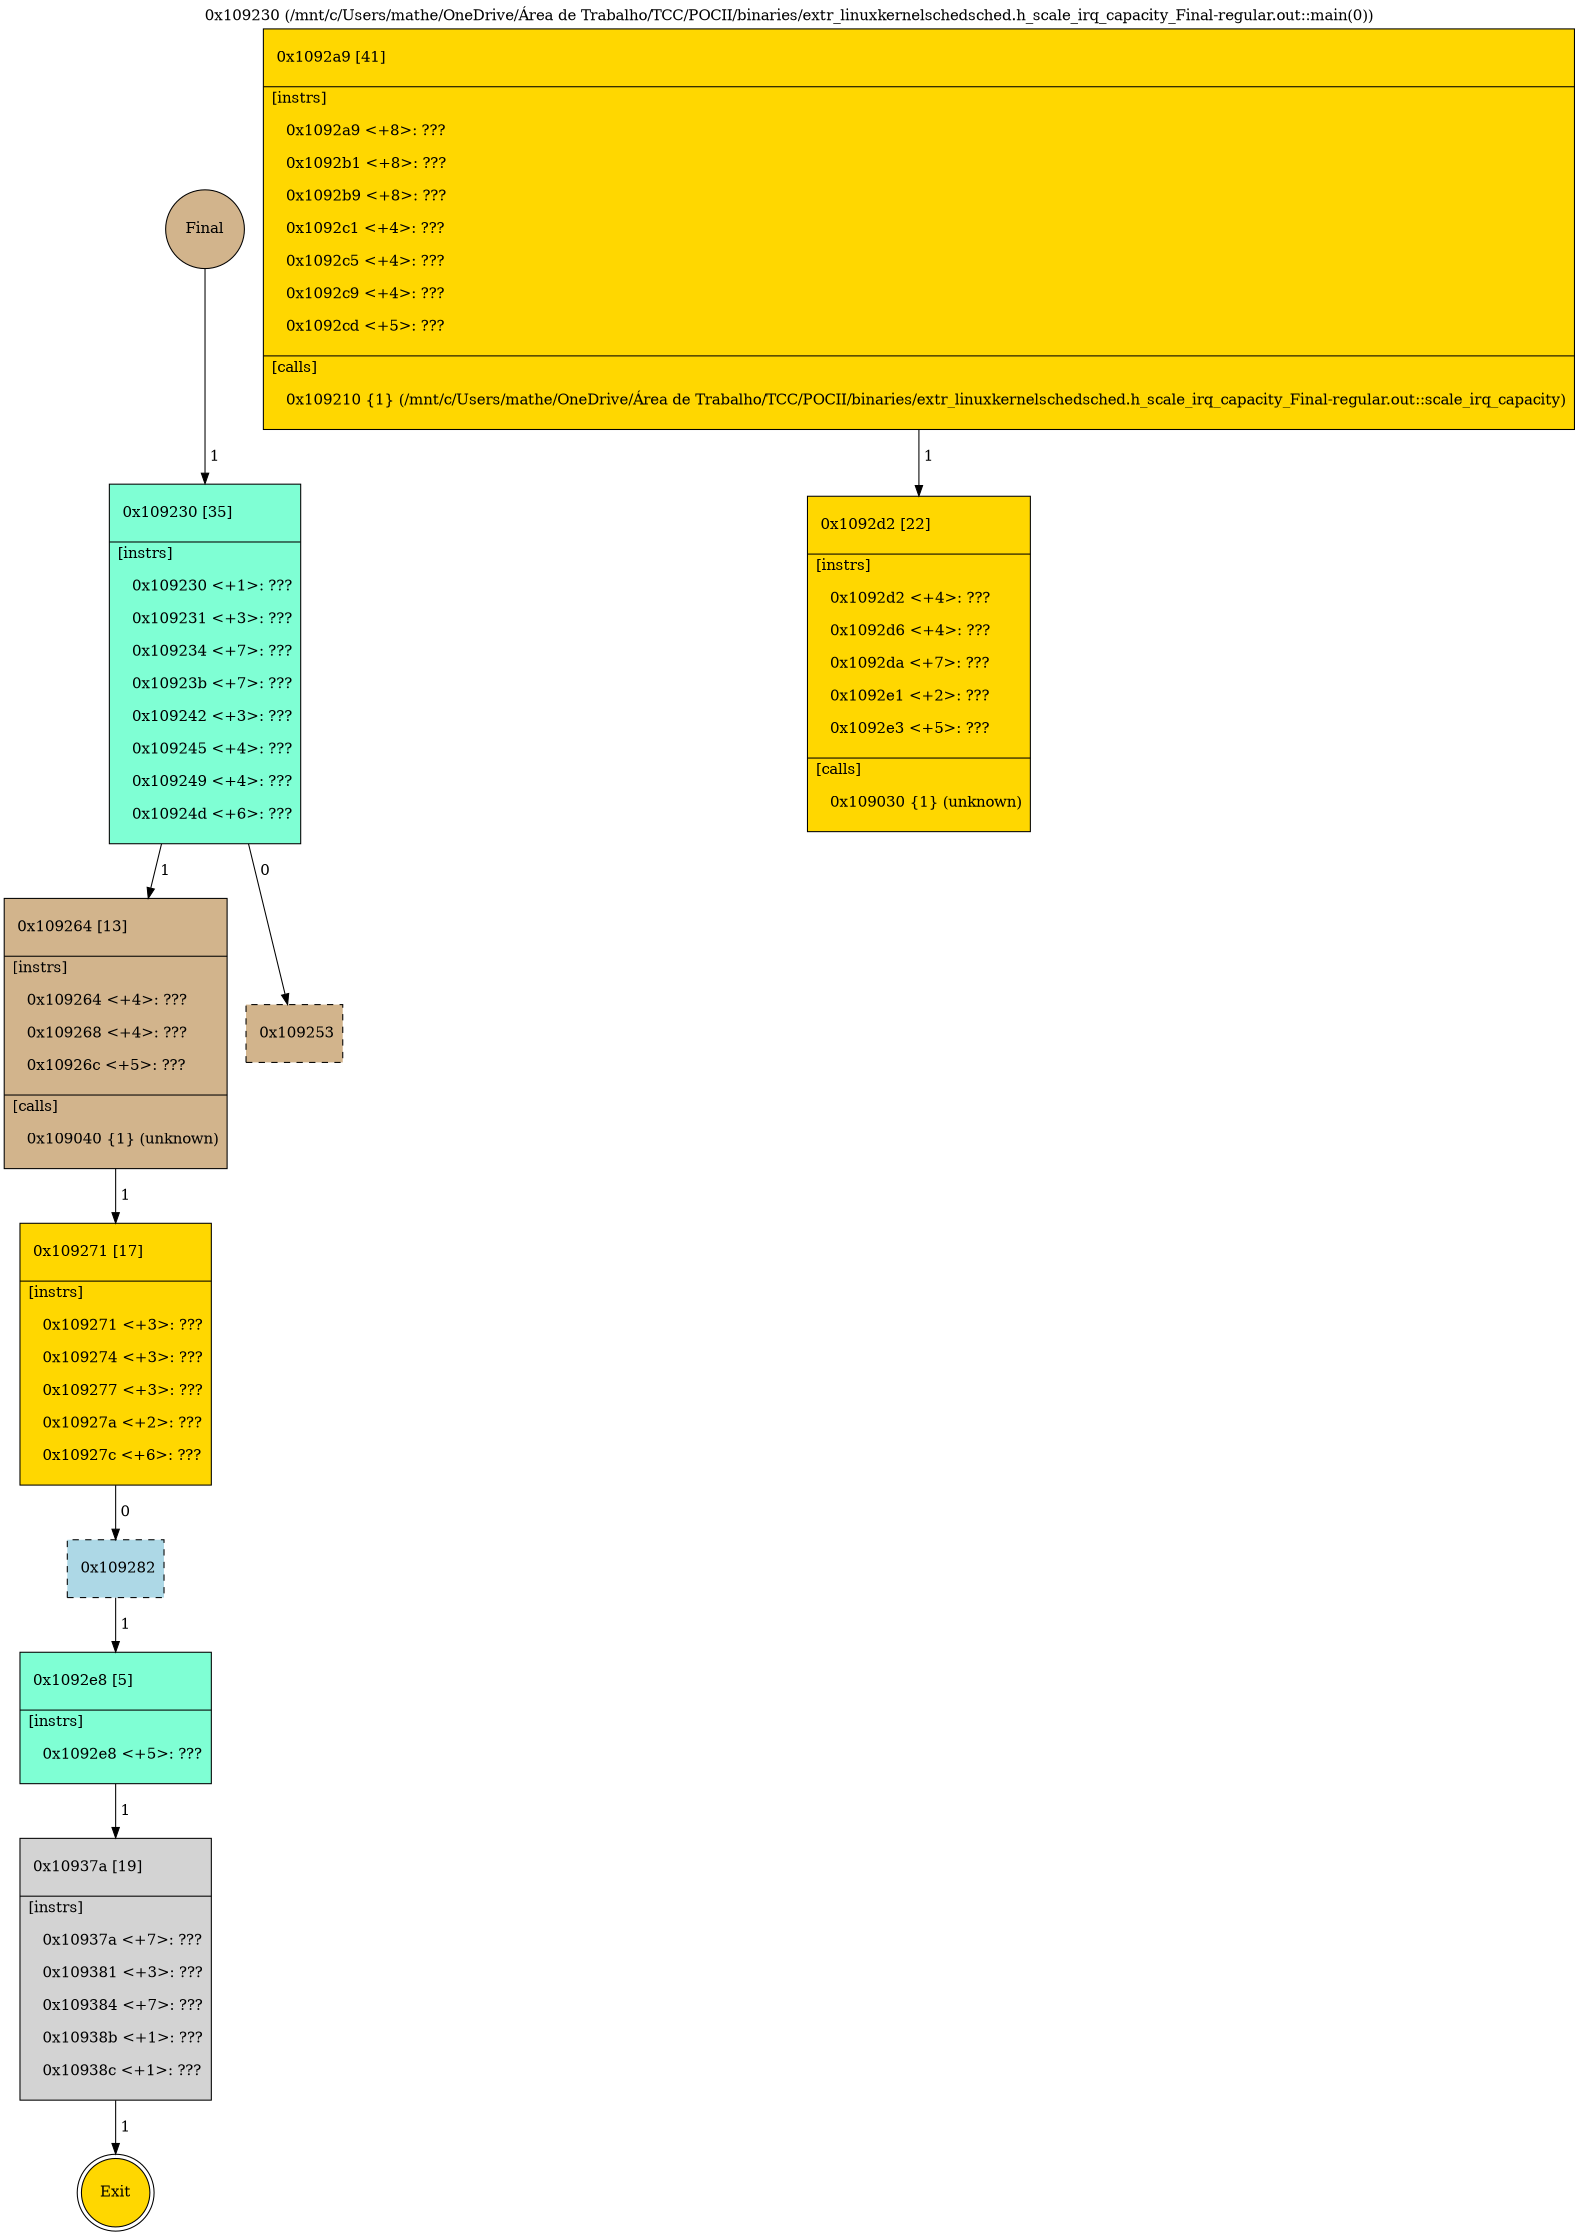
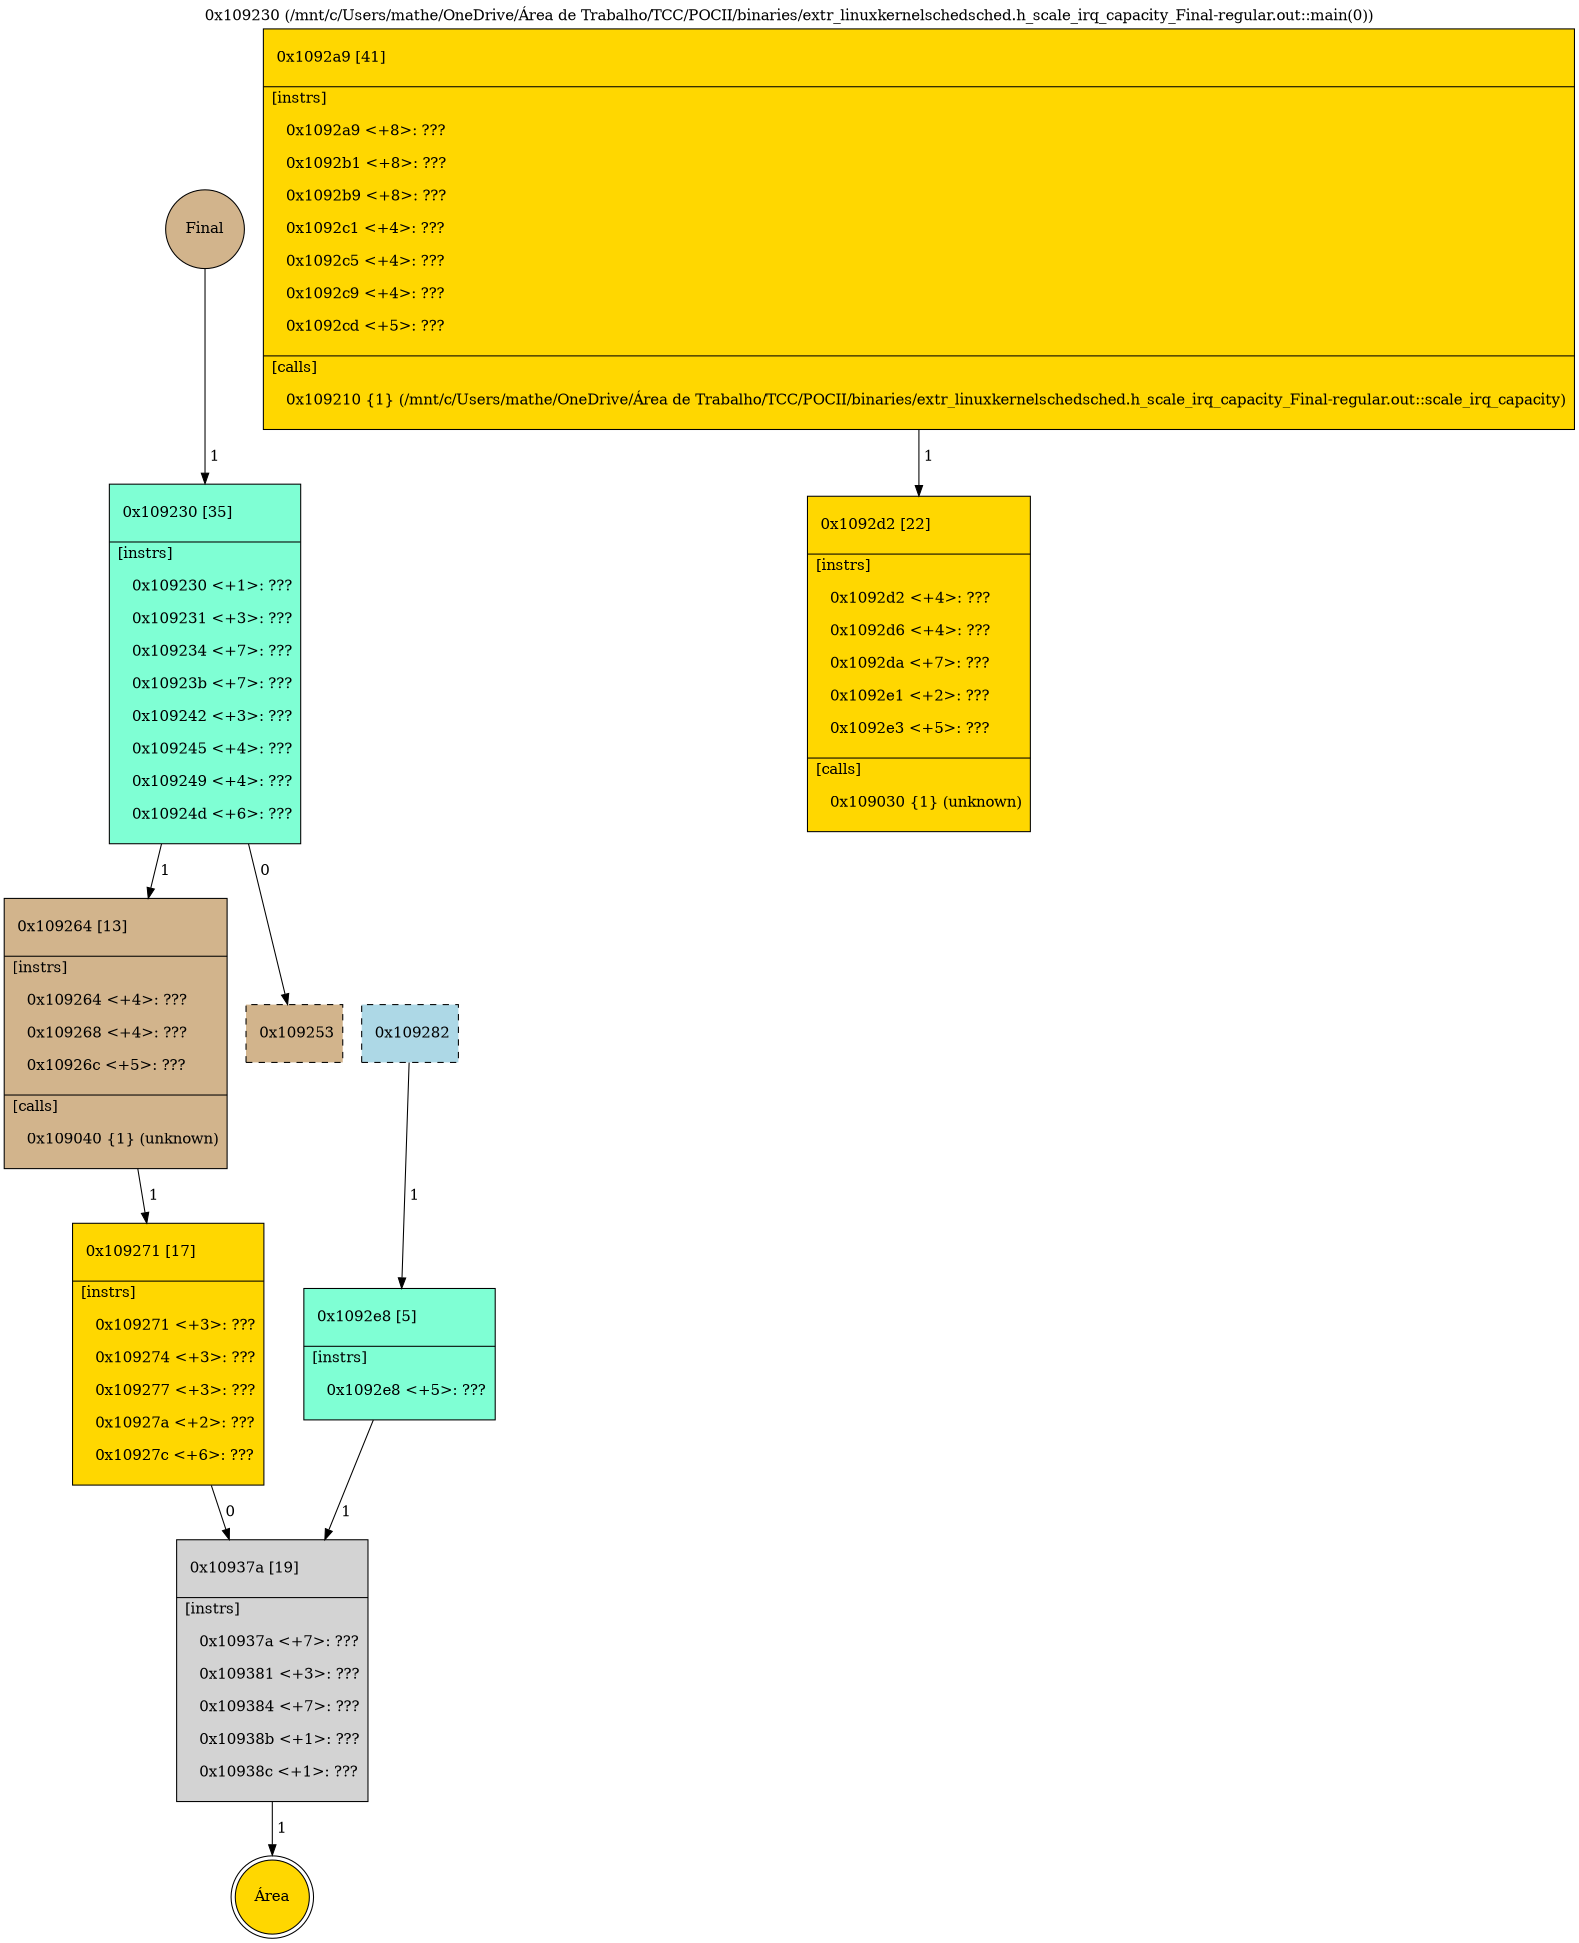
edge "0x109271 [17]" -> "0x109282": now "0x109271 [17]" -> "0x10937a [19]"
node "Exit": label "Exit" -> "Área"
